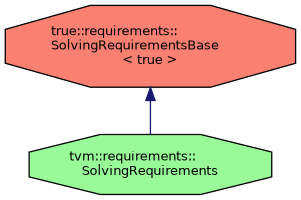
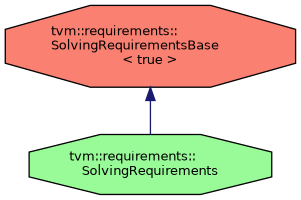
node "true::requirements:: SolvingRequirementsBase < true >": label "true::requirements:: SolvingRequirementsBase < true >" -> "tvm::requirements:: SolvingRequirementsBase < true >"
